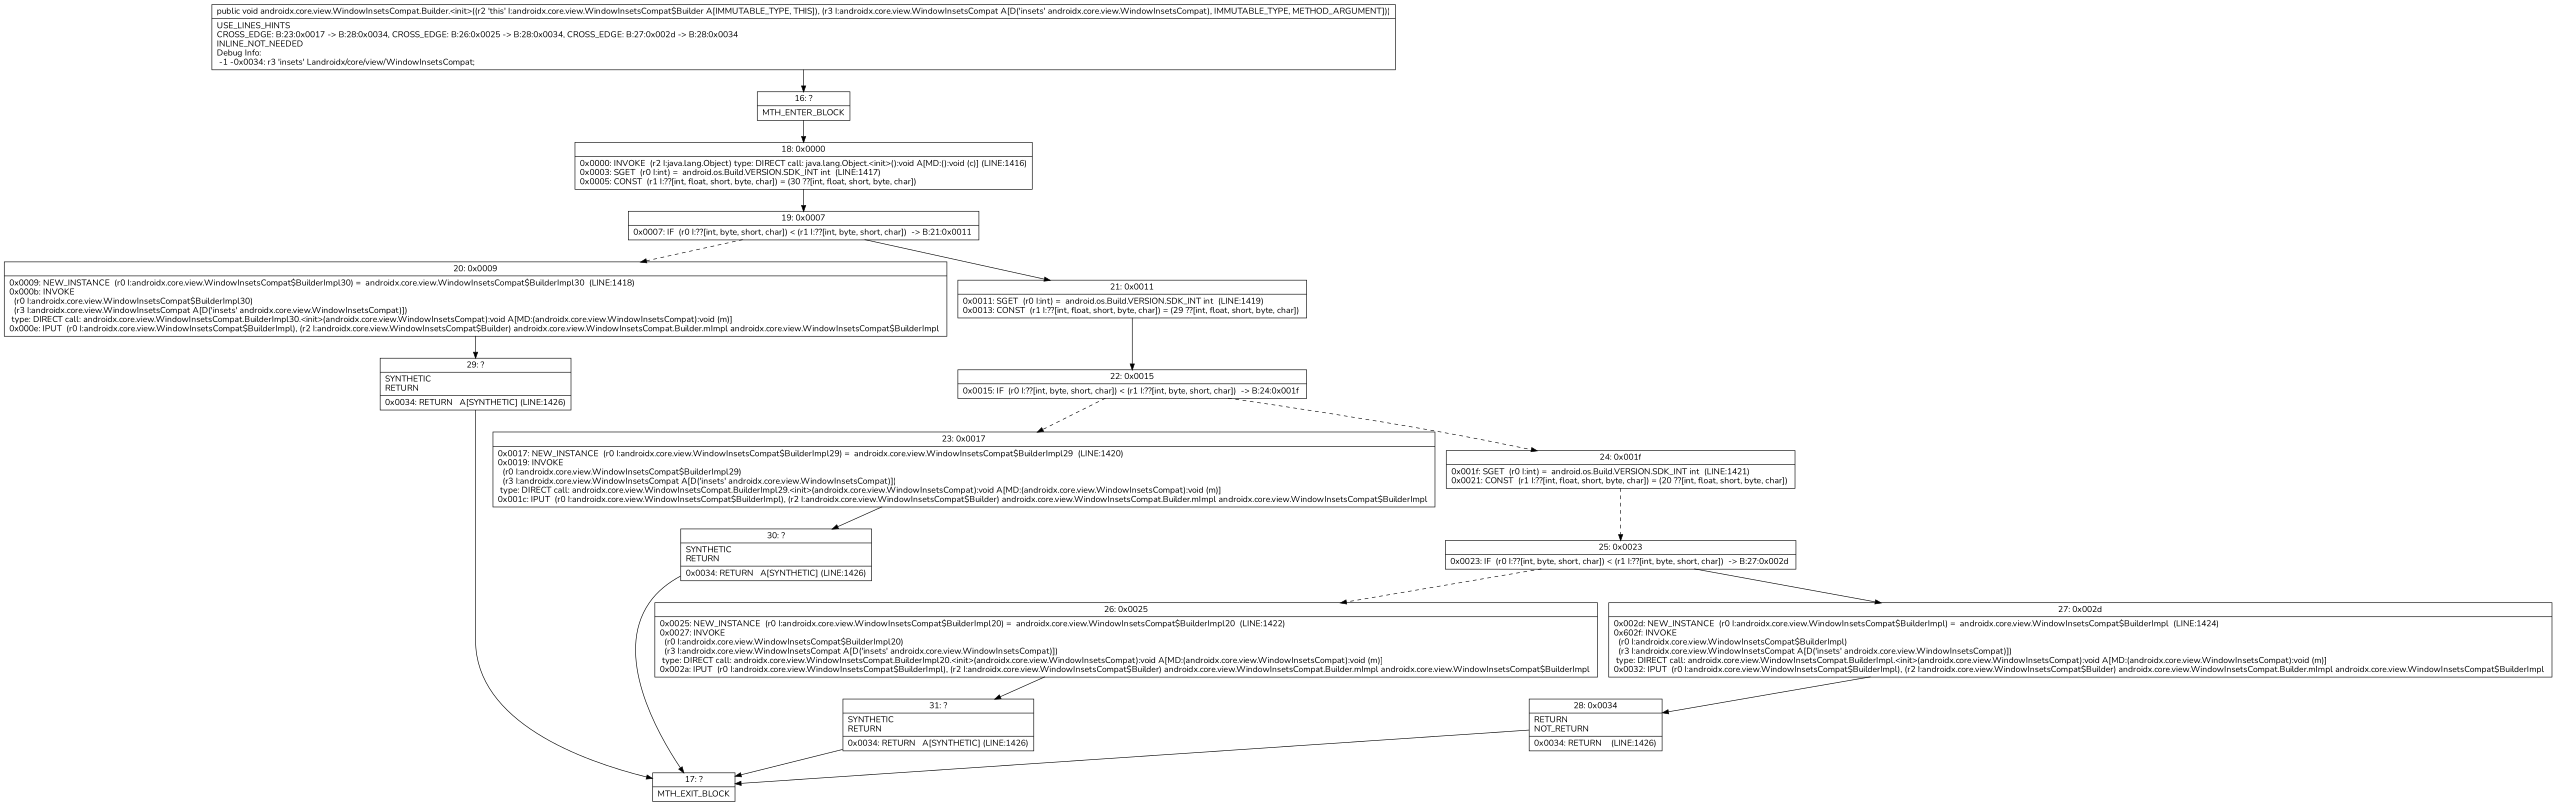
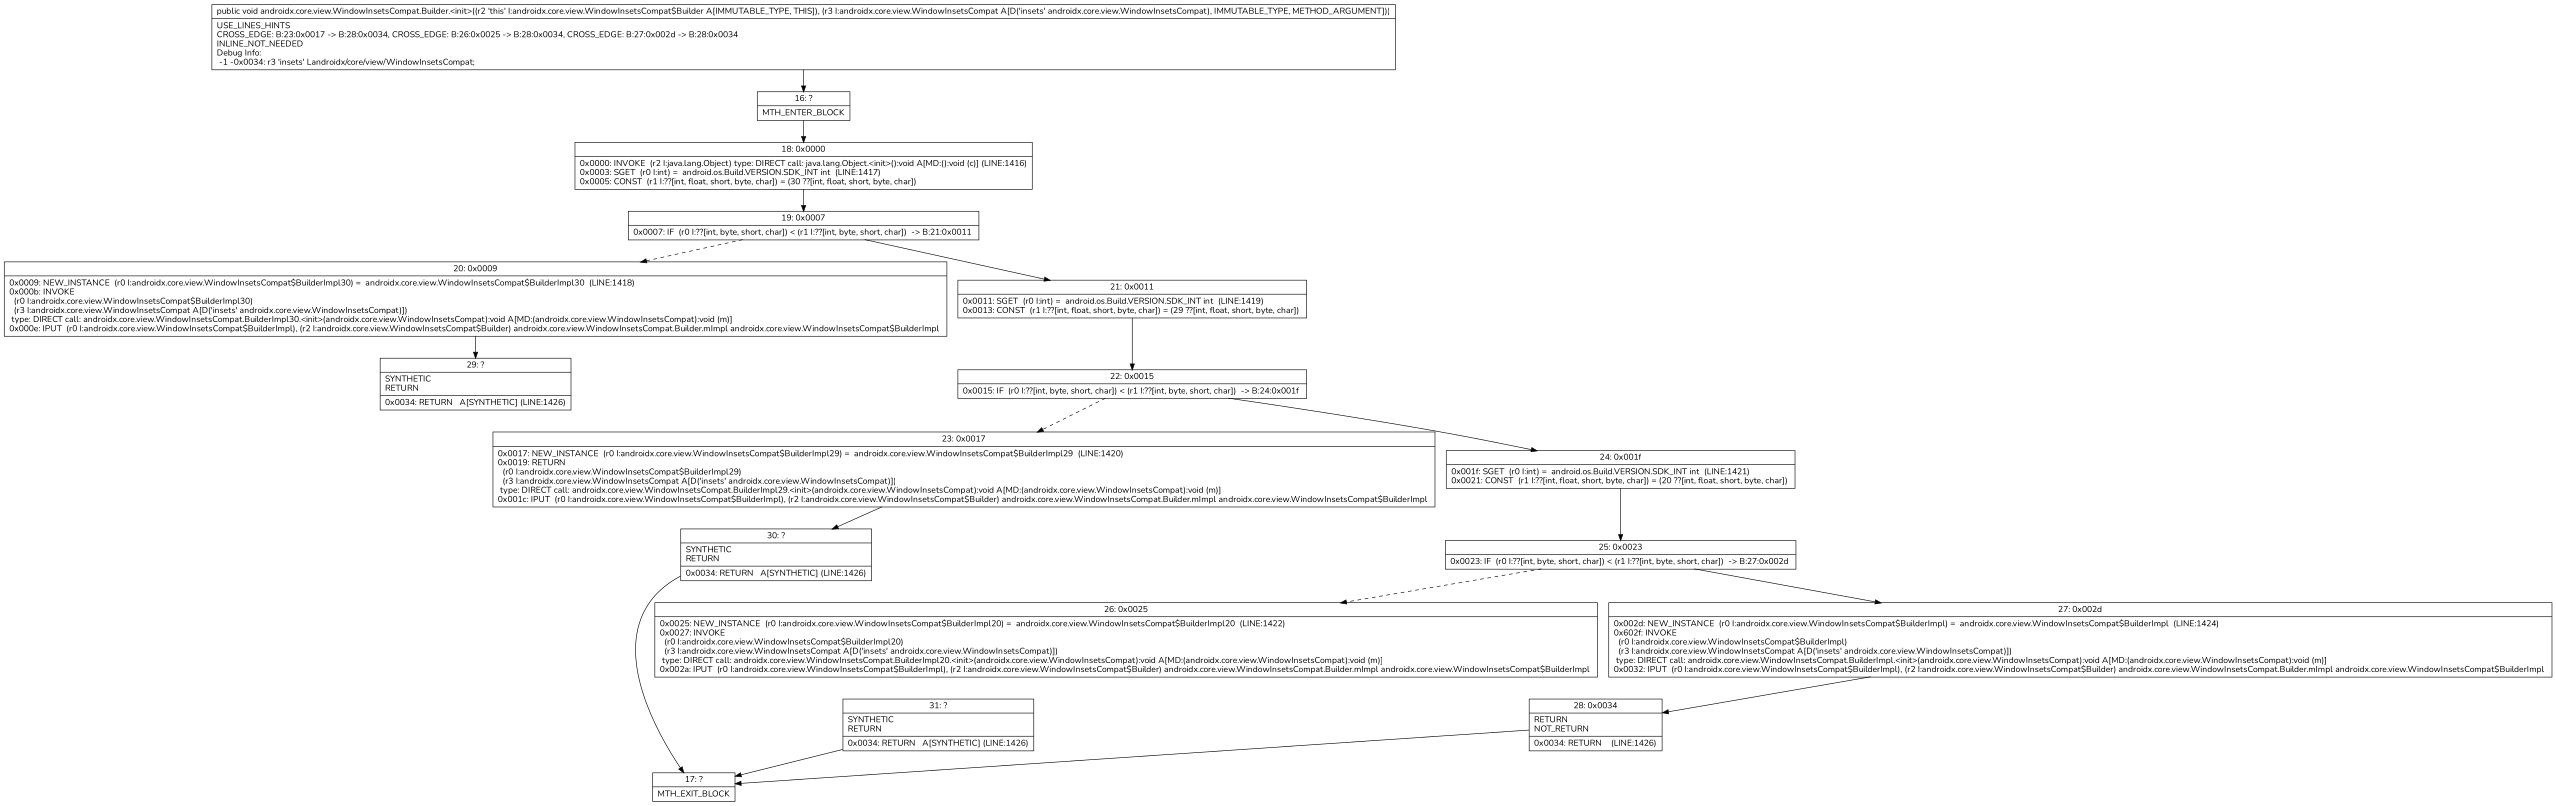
edge "22: 0x0015" -> "24: 0x001f": style dashed -> solid
node "23: 0x0017": text "0x0019: INVOKE" -> "0x0019: RETURN"
edge "24: 0x001f" -> "25: 0x0023": style dashed -> solid
edge "29: ?" -> "17: ?": removed
edge "26: 0x0025" -> "31: ?": removed
